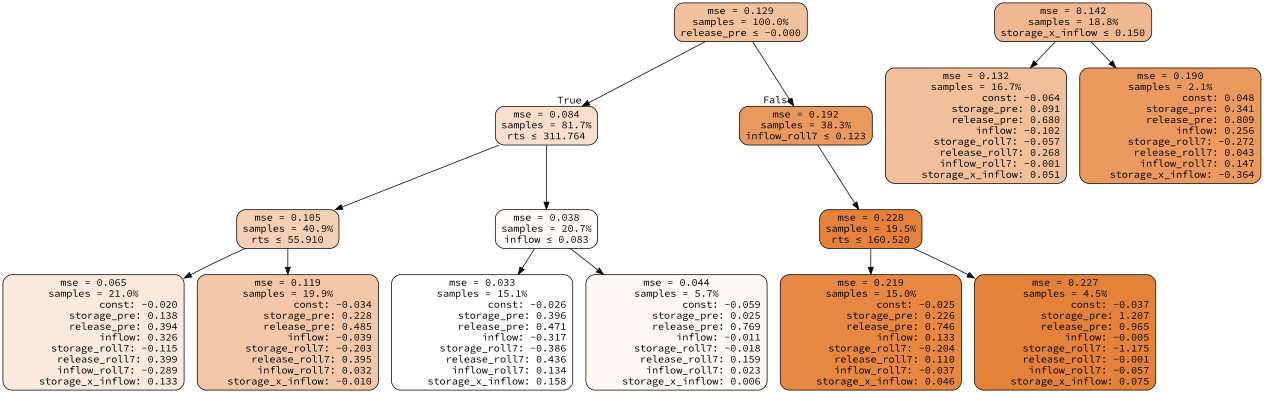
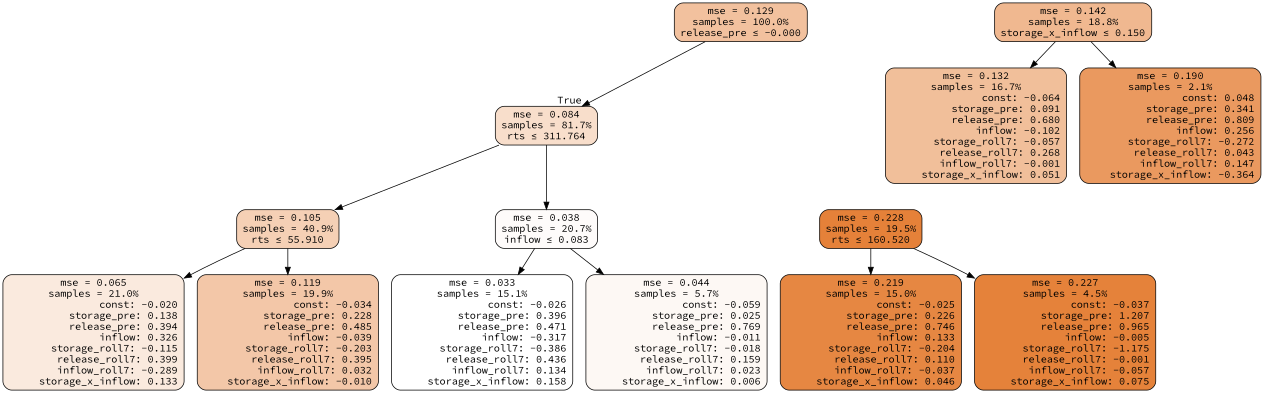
node "mse = 0.192 samples = 38.3% inflow_roll7 ≤ 0.123": removed
